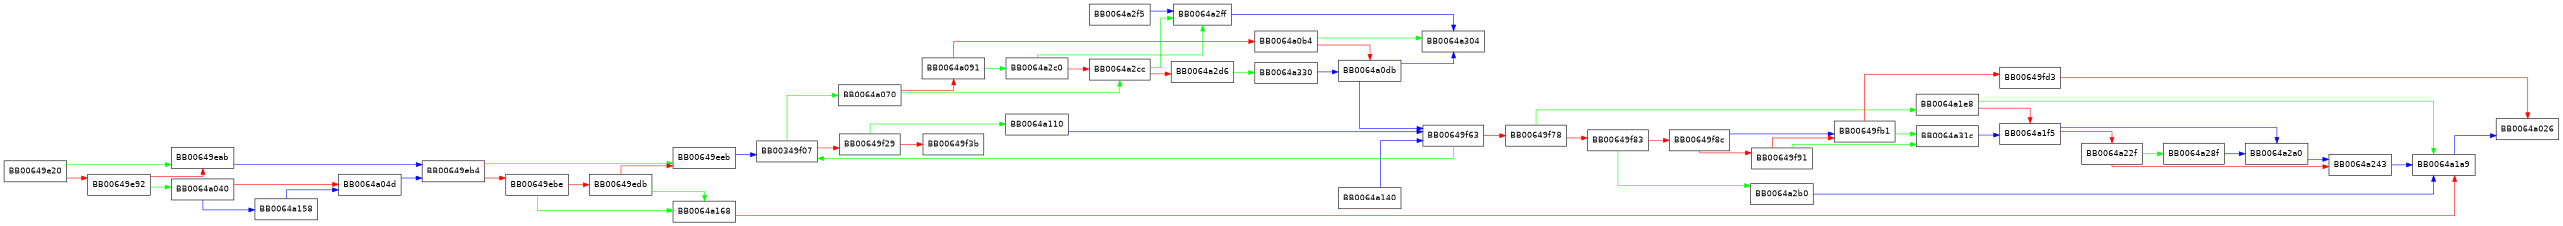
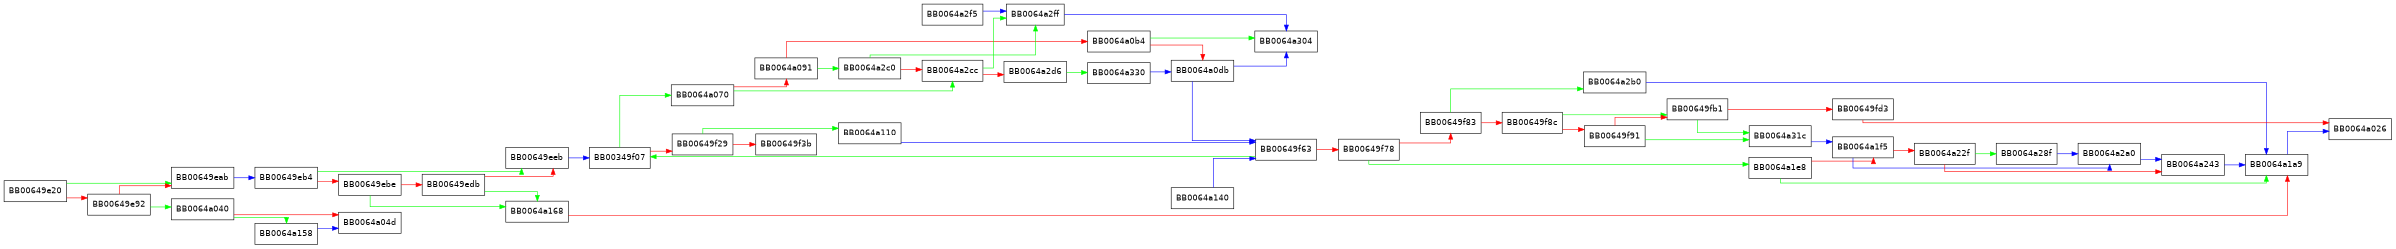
edge "BB00649f8c" -> "BB00649fb1": color blue -> green
edge "BB0064a04d" -> "BB00649eb4": removed
edge "BB0064a040" -> "BB0064a158": color blue -> green
